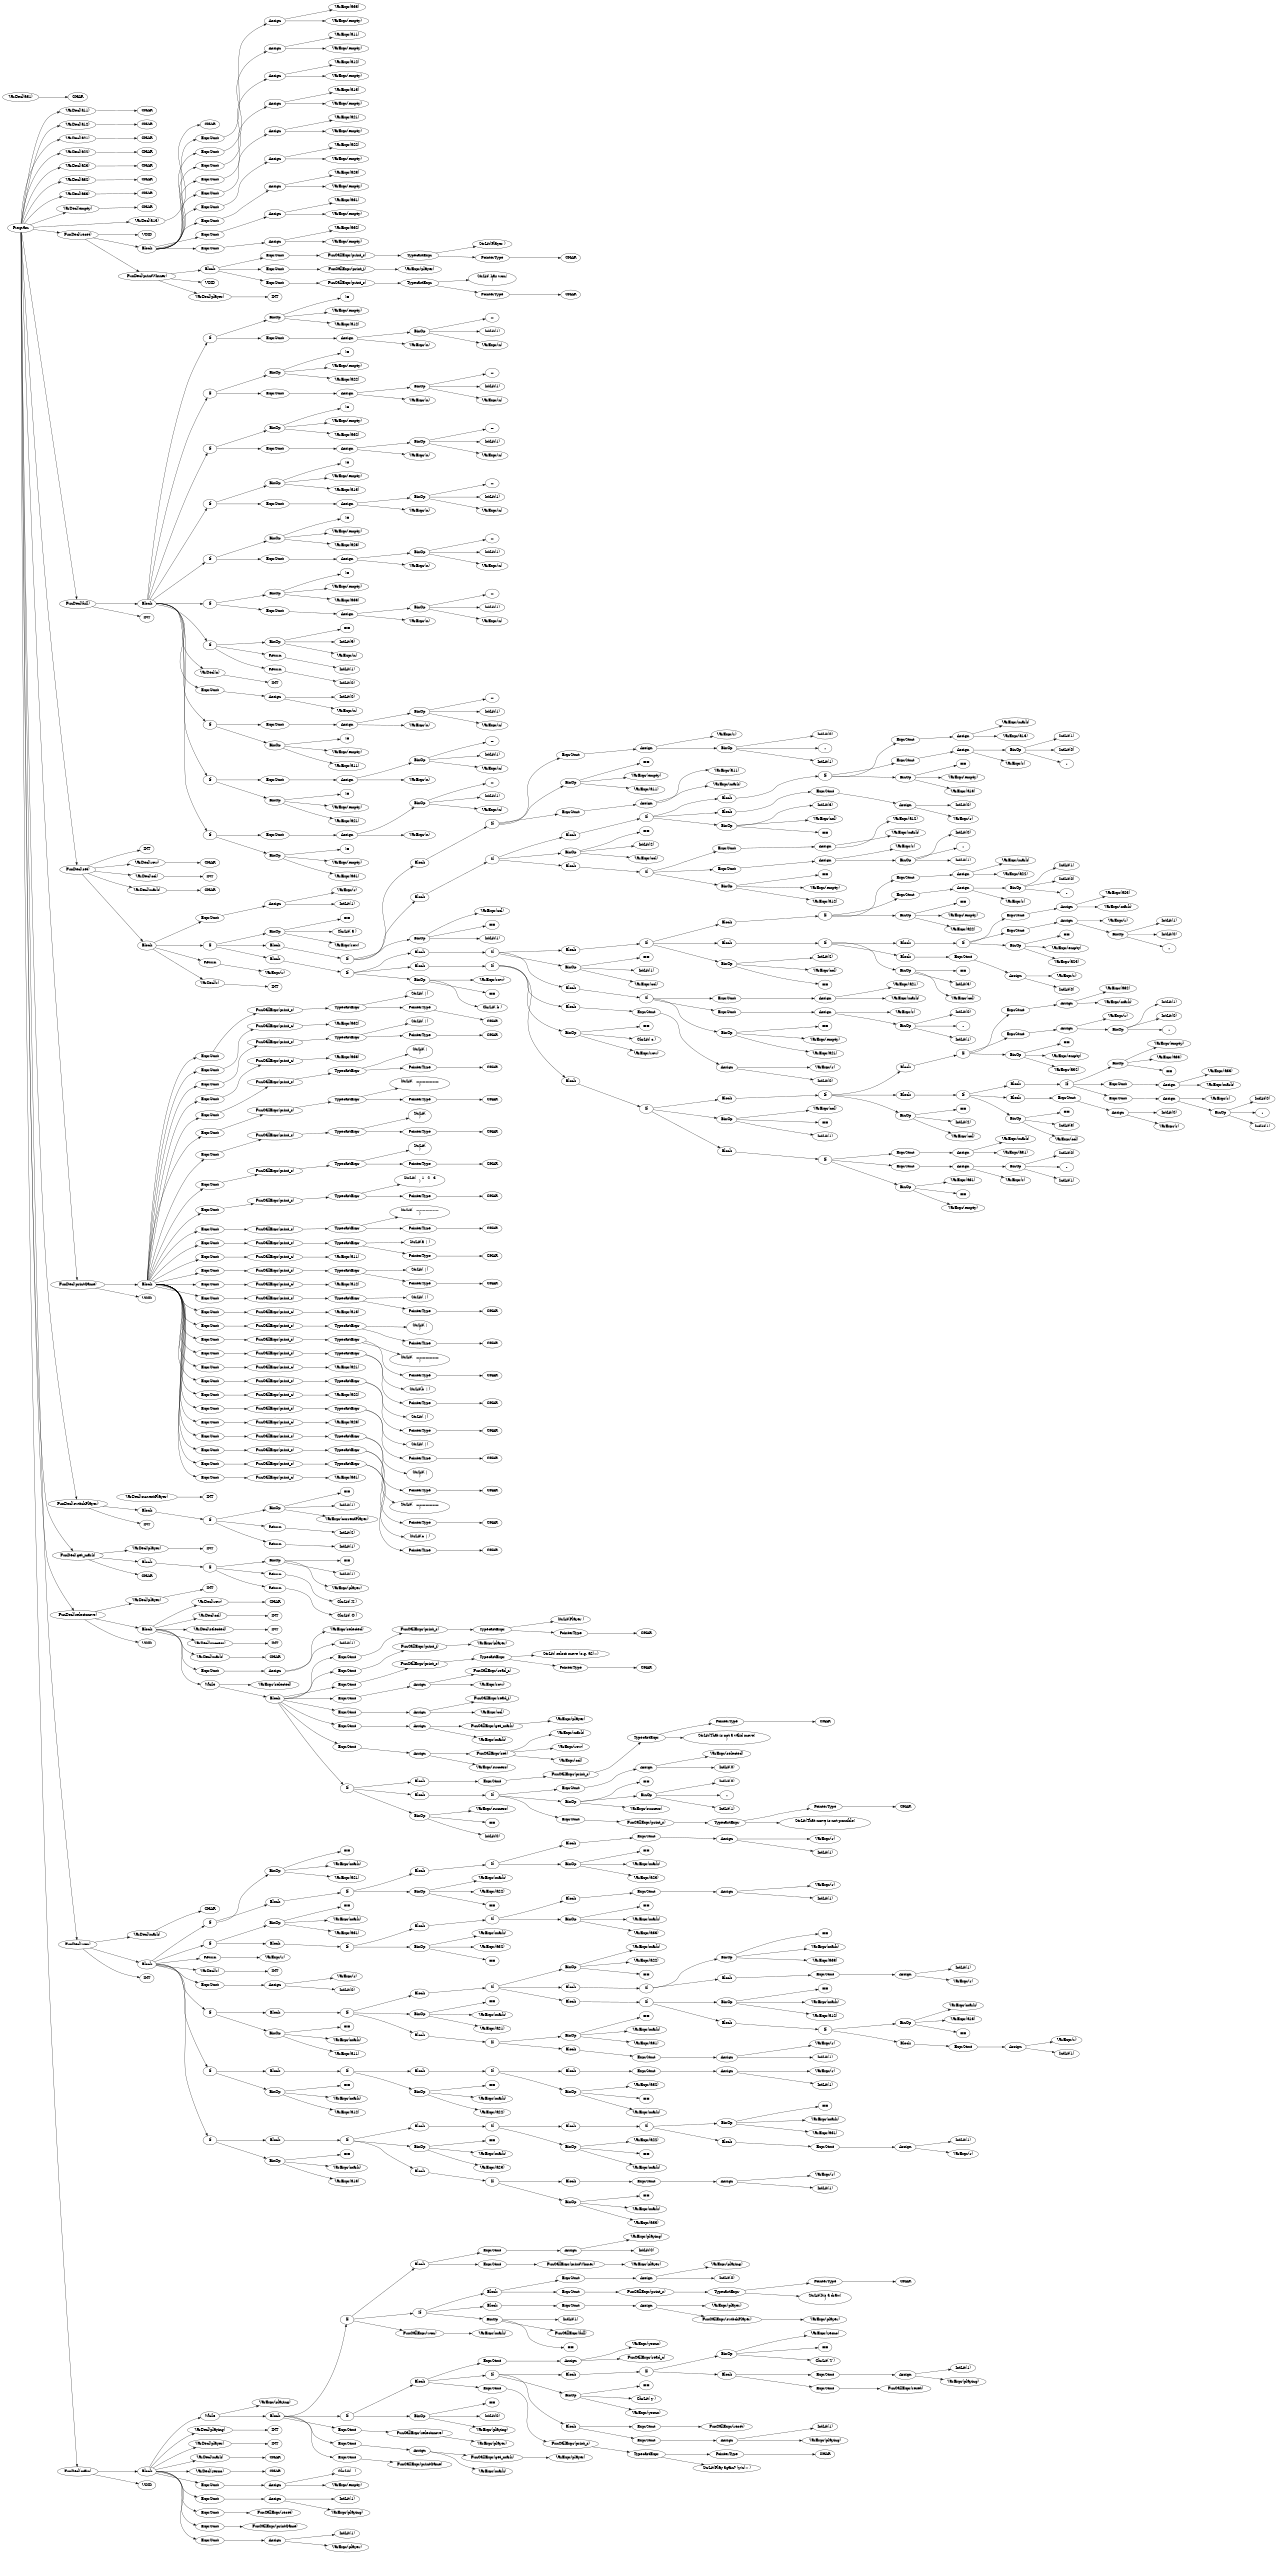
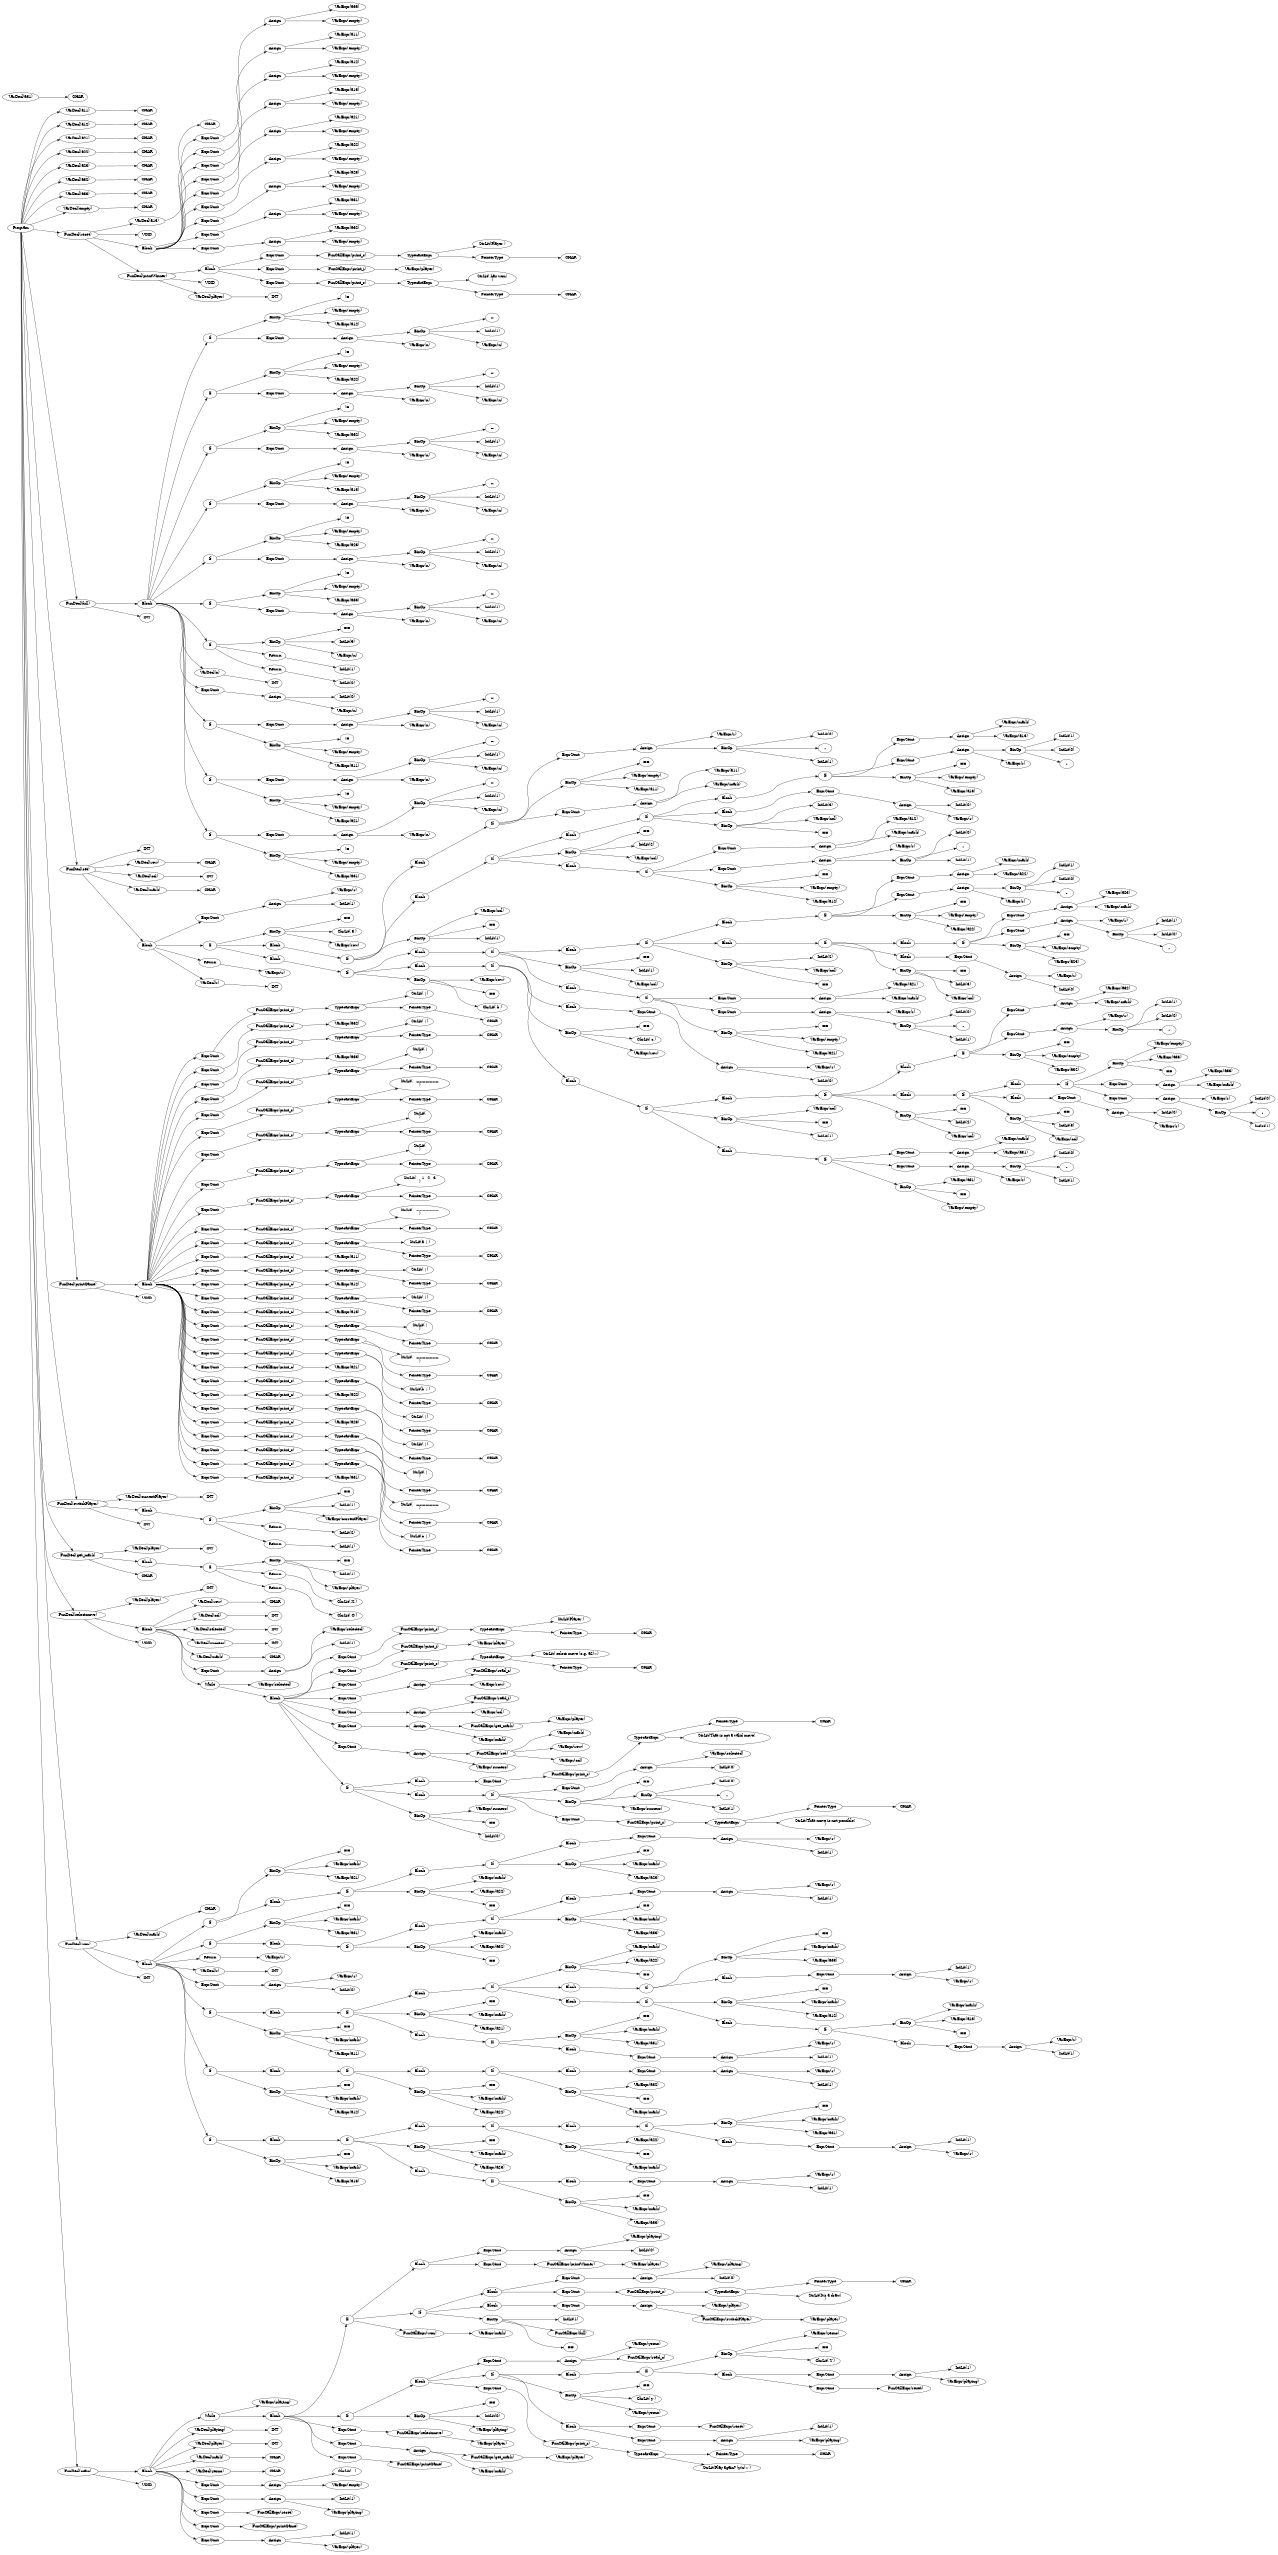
edge "Program" -> "VarDecl(a13)": now "FunDecl(reset)" -> "VarDecl(a13)"
edge "FunDecl(switchPlayer)" -> "VarDecl(currentPlayer)": added
